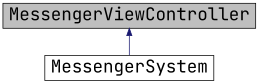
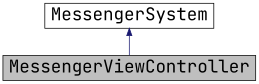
edge "MessengerSystem" -> "MessengerViewController": reversed
